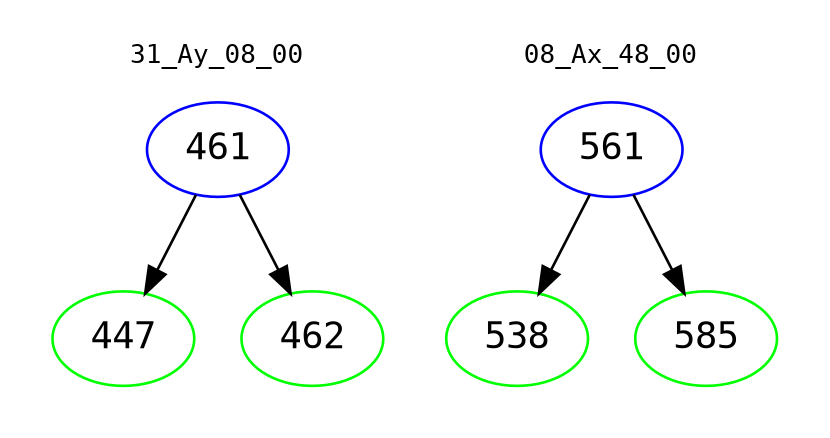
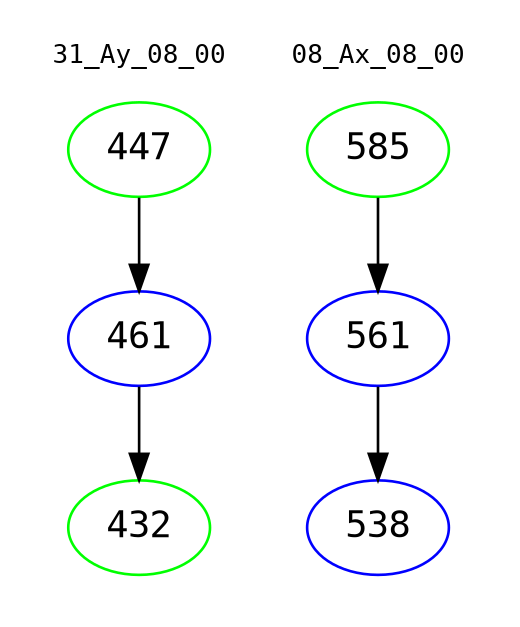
cluster "08_Ax_48_00": label "08_Ax_48_00" -> "08_Ax_08_00"
edge "461" -> "447": reversed
edge "561" -> "585": reversed
node "462": label "462" -> "432"
node "538": color green -> blue
